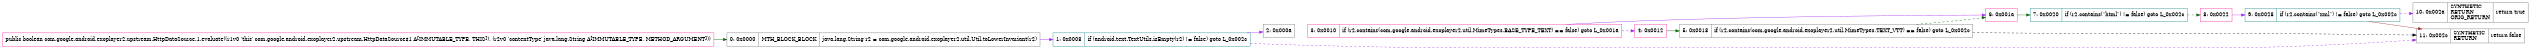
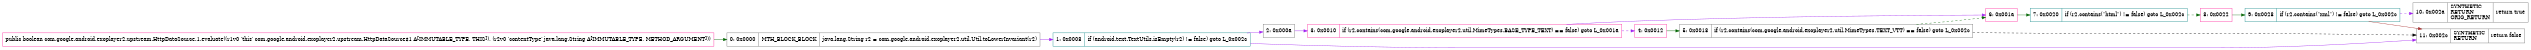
edge "8: 0x0022" -> "9: 0x0028": color purple -> darkgreen
edge "2: 0x000a" -> "3: 0x0010": added
edge "1: 0x0008" -> "11: 0x002c": style dashed -> solid
